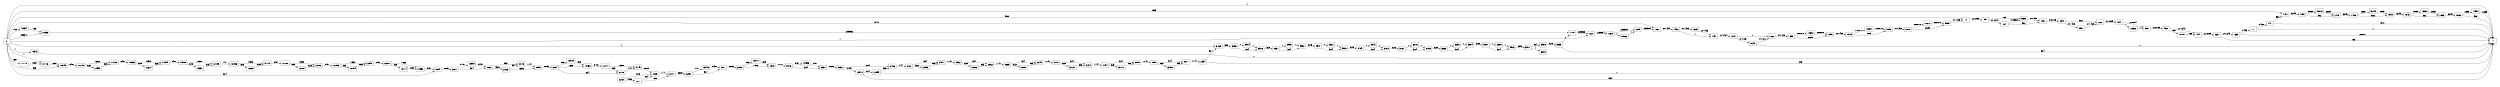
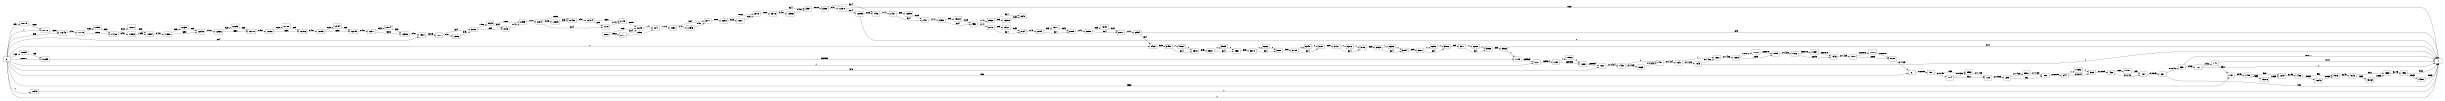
edge "6282" -> "3938": added, label "1"
edge "2640" -> "2710": now "2562" -> "2710"
edge "11933" -> "12610": now "11736" -> "12610"
